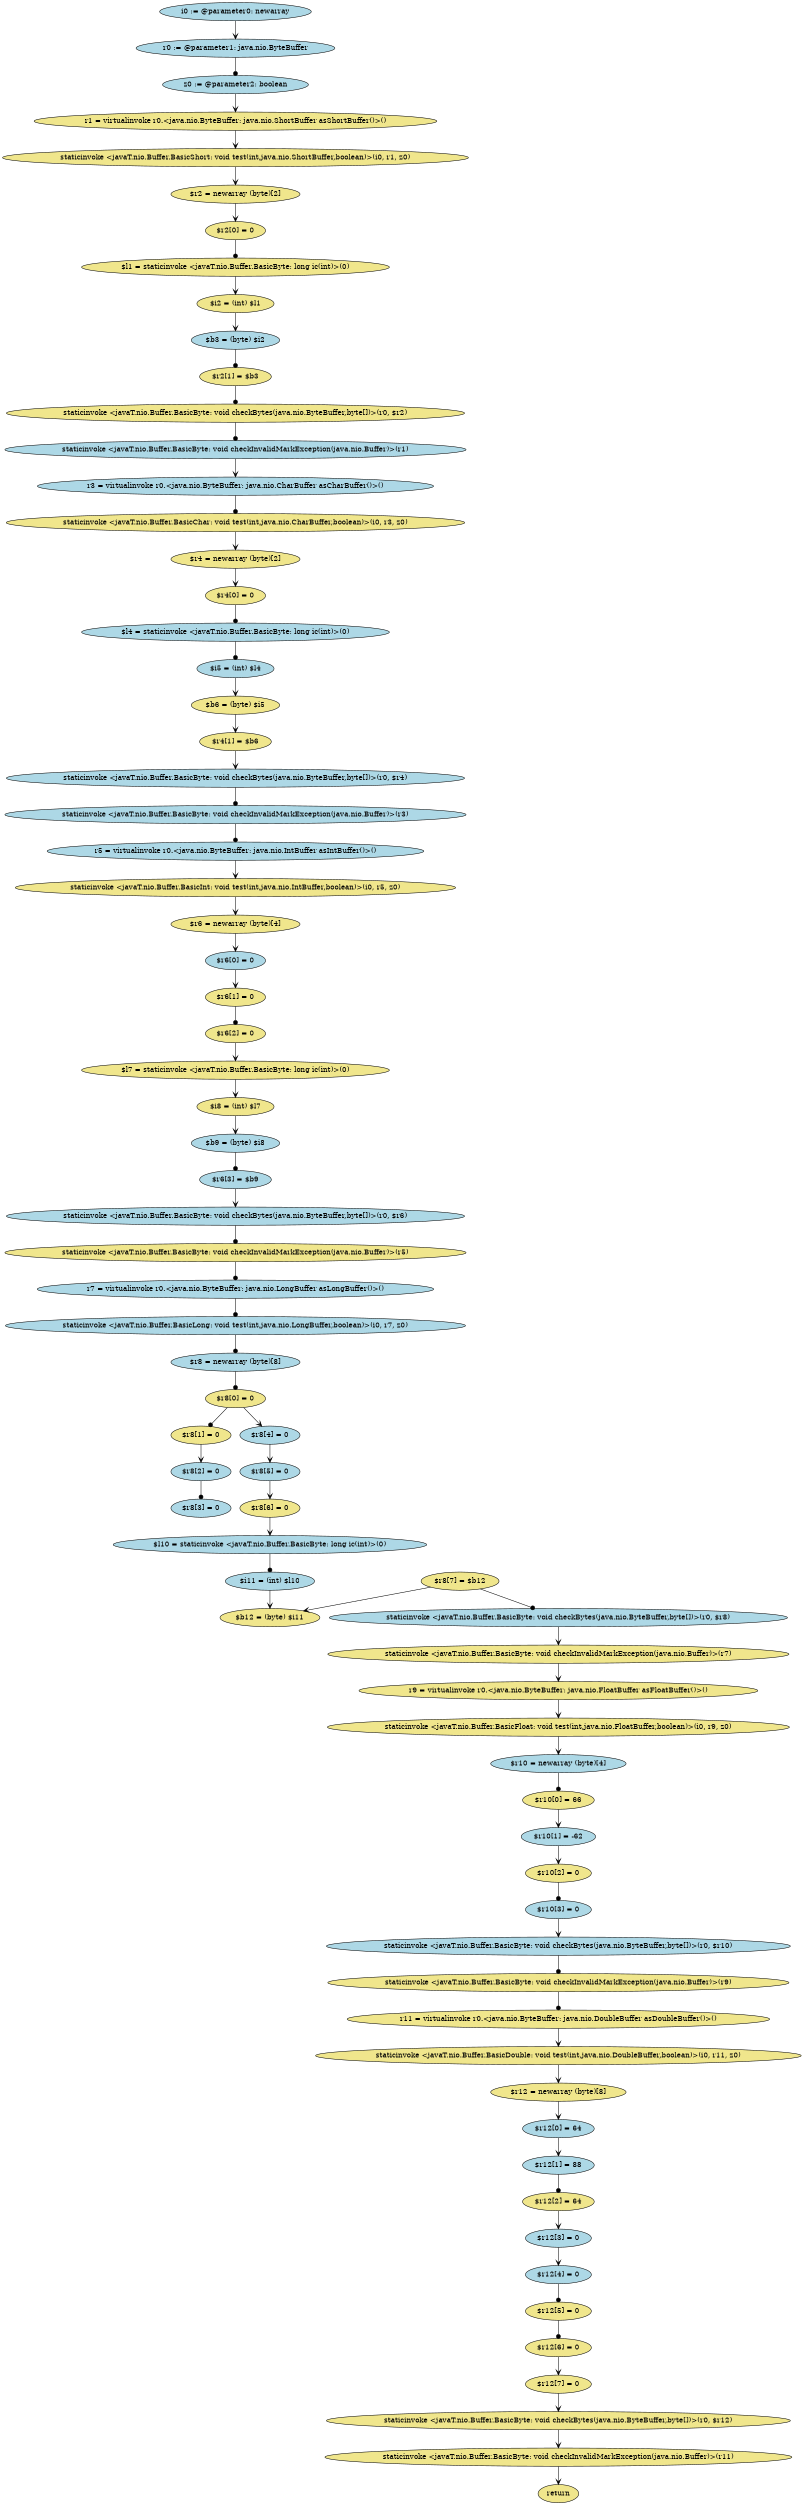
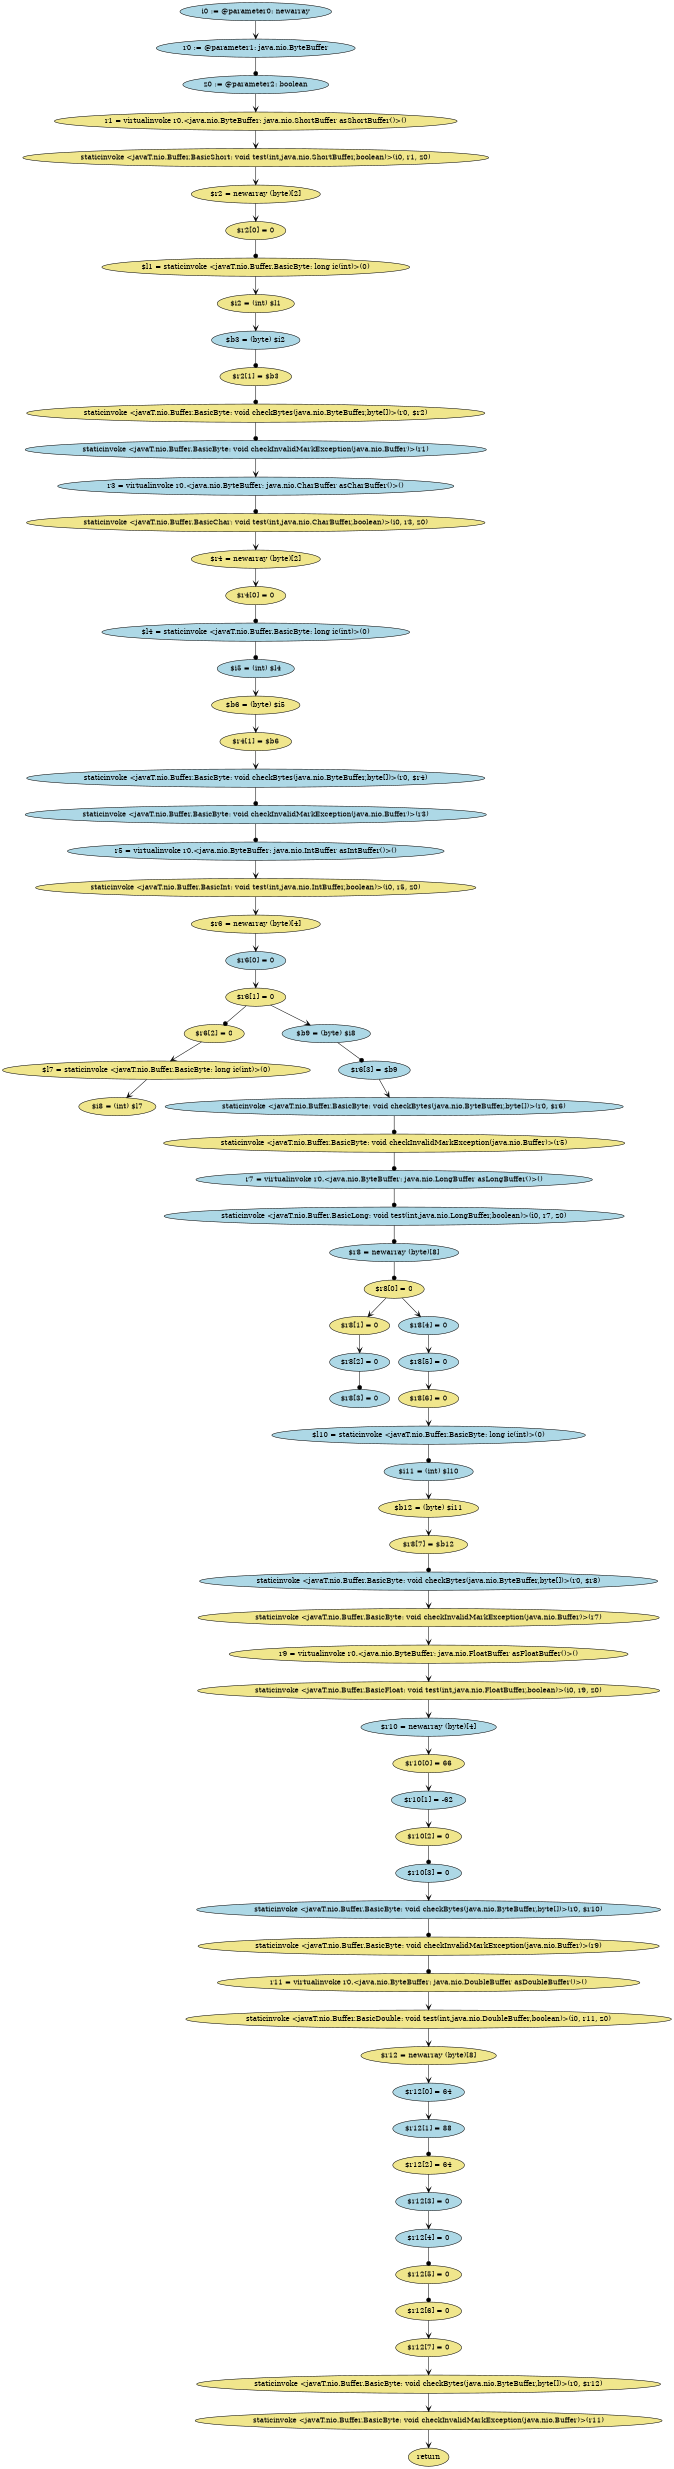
edge "$i8 = (int) $l7" -> "$b9 = (byte) $i8": now "$r6[1] = 0" -> "$b9 = (byte) $i8"
edge "$r8[0] = 0" -> "$r8[1] = 0": arrowhead dot -> vee
edge "$r8[7] = $b12" -> "$b12 = (byte) $i11": reversed
edge "$r10 = newarray (byte)[4]" -> "$r10[0] = 66": arrowhead dot -> vee
